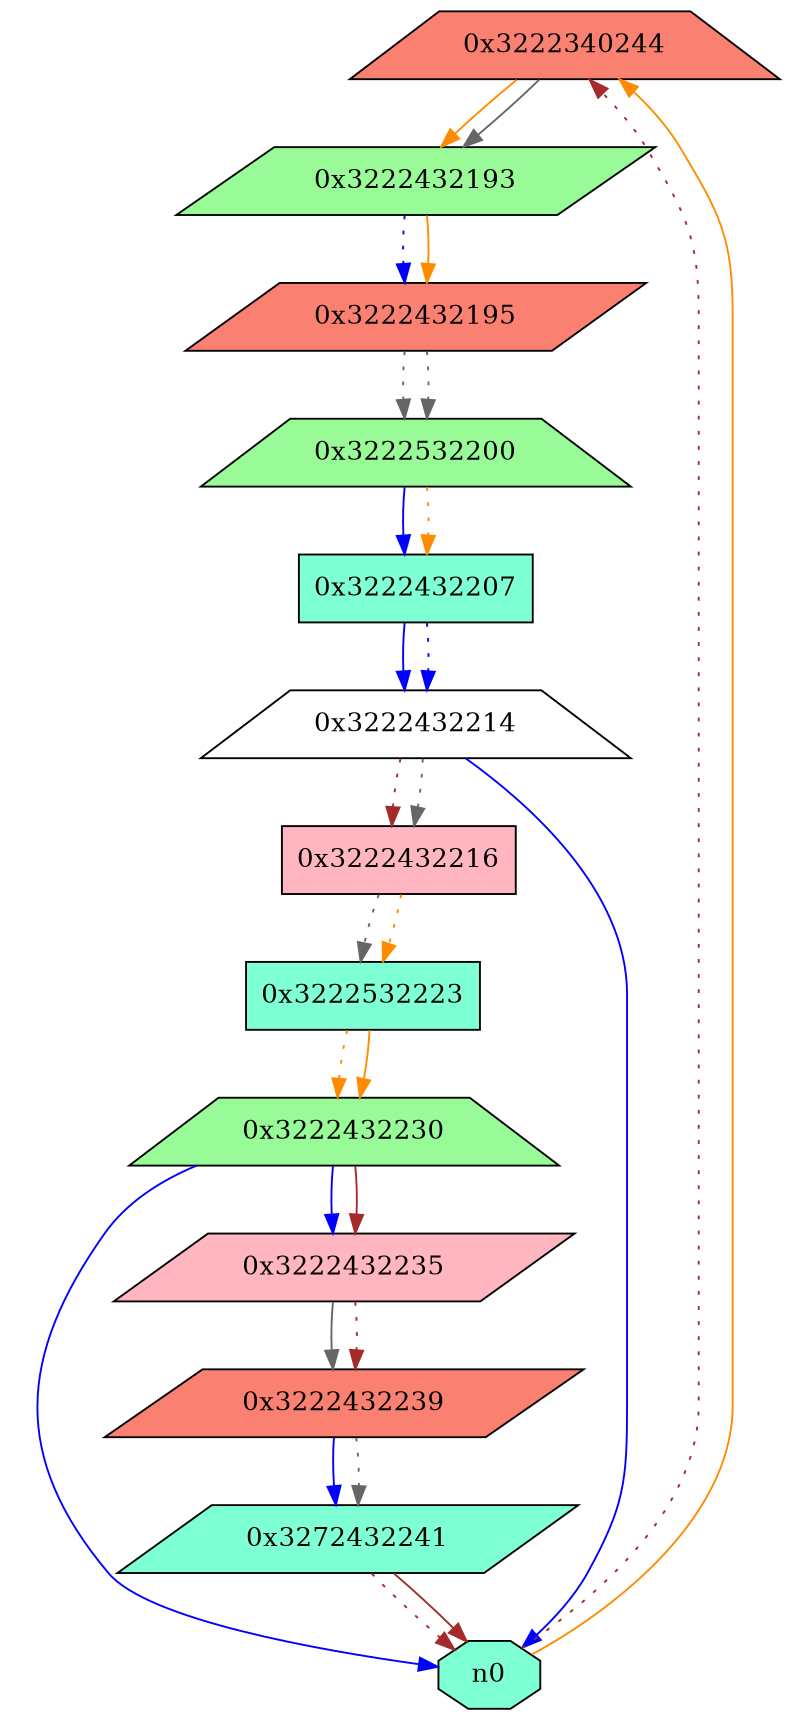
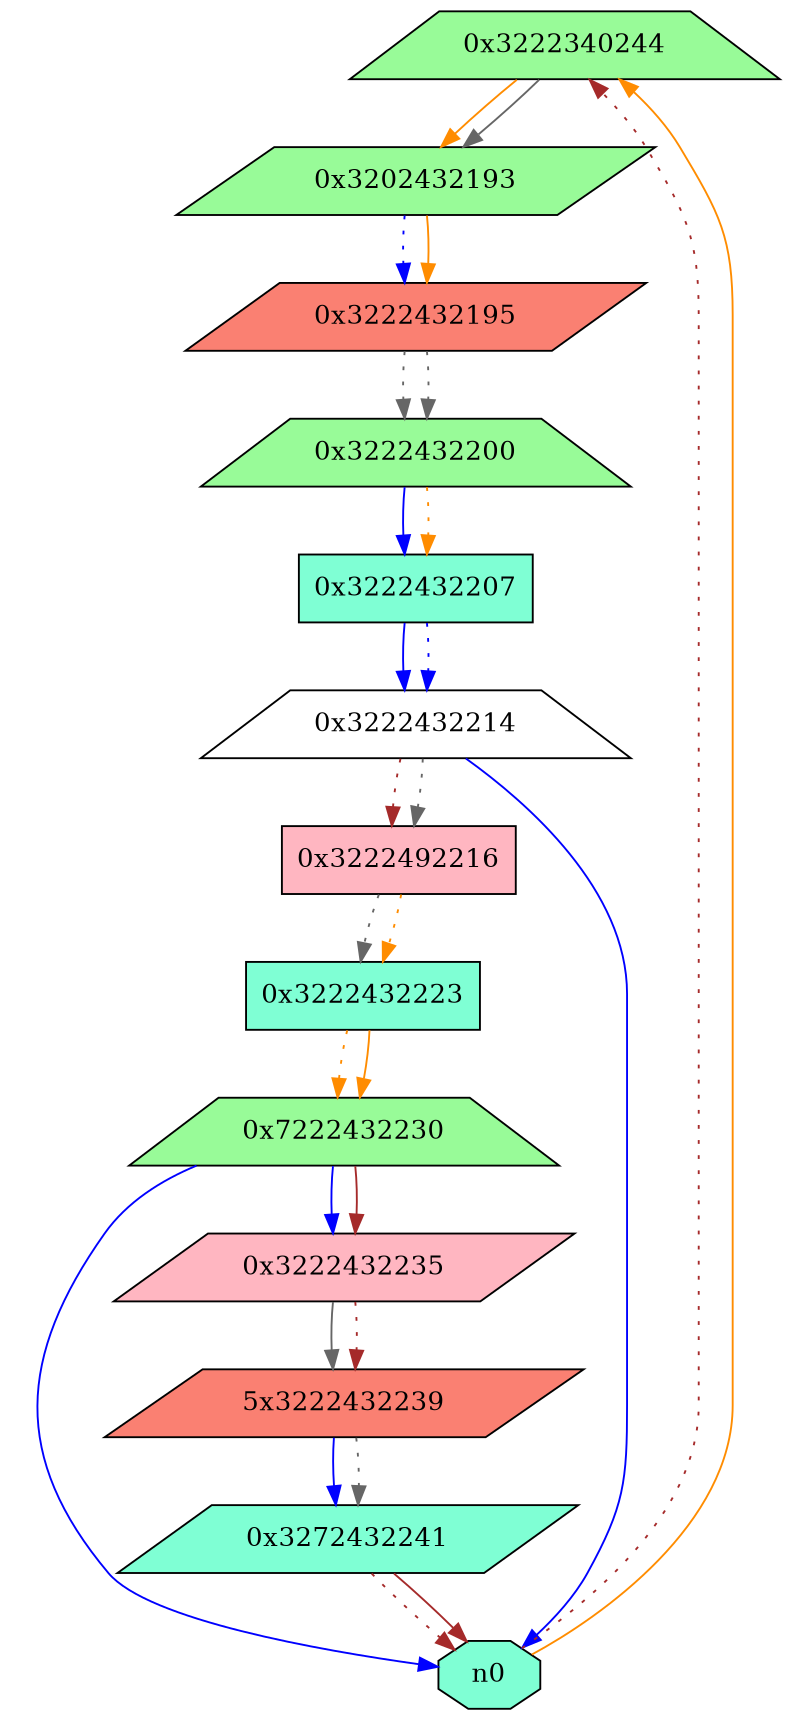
node "0x3222340244": fillcolor salmon -> palegreen
node "0x3222432193": label "0x3222432193" -> "0x3202432193"
node "0x3222532200": label "0x3222532200" -> "0x3222432200"
node "0x3222432216": label "0x3222432216" -> "0x3222492216"
node "0x3222532223": label "0x3222532223" -> "0x3222432223"
node "0x3222432230": label "0x3222432230" -> "0x7222432230"
node "0x3222432239": label "0x3222432239" -> "5x3222432239"
